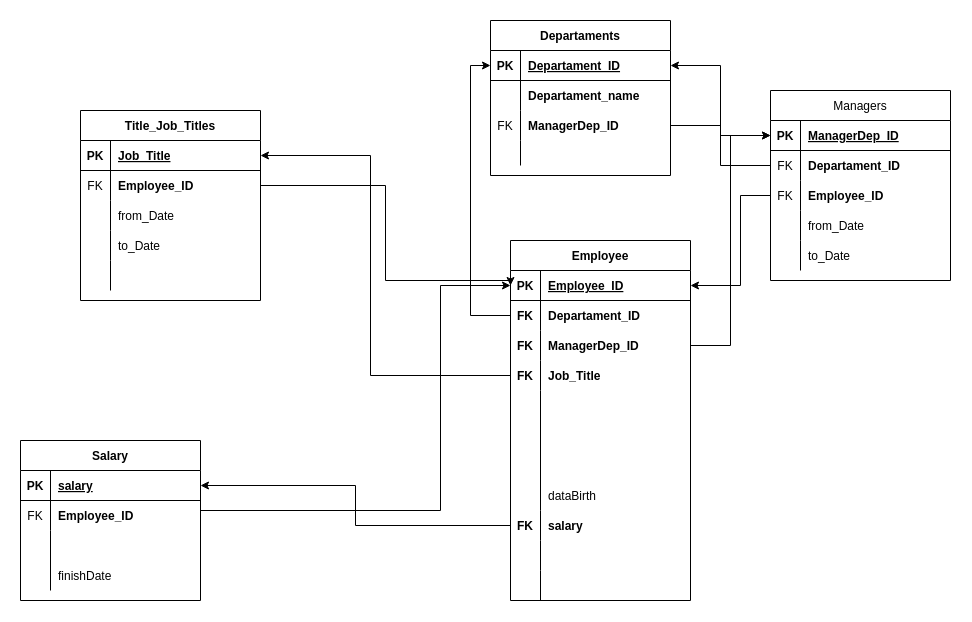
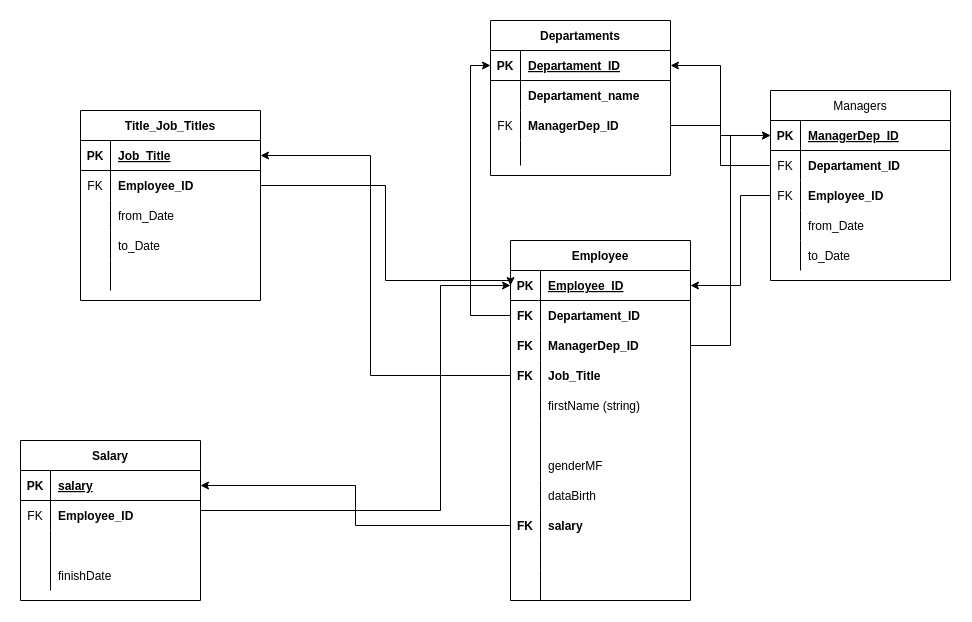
node "firstName (string)": added
node "genderMF": added
